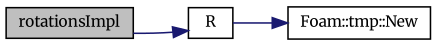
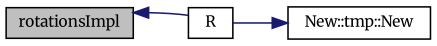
node "Foam::tmp::New": label "Foam::tmp::New" -> "New::tmp::New"
edge "rotationsImpl" -> "R": reversed
